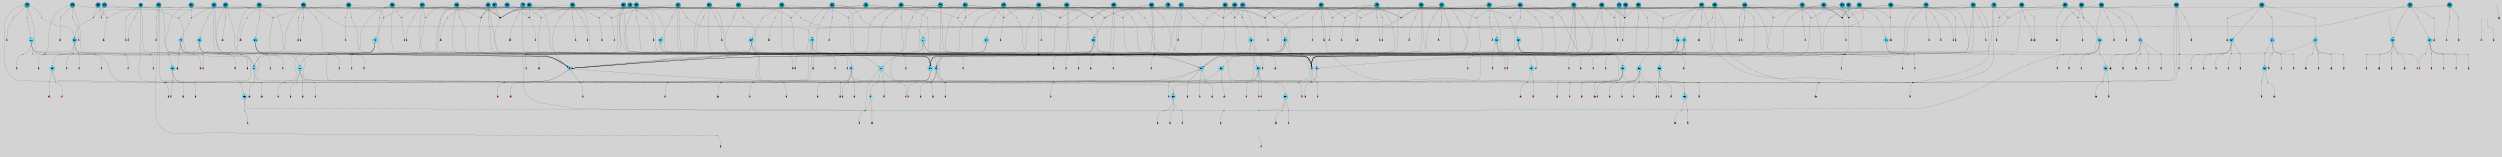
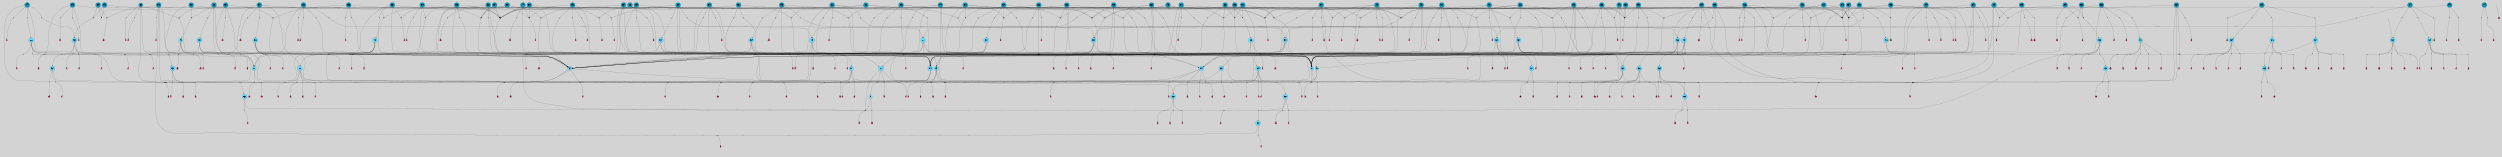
node "T414": added
node "T331": added
